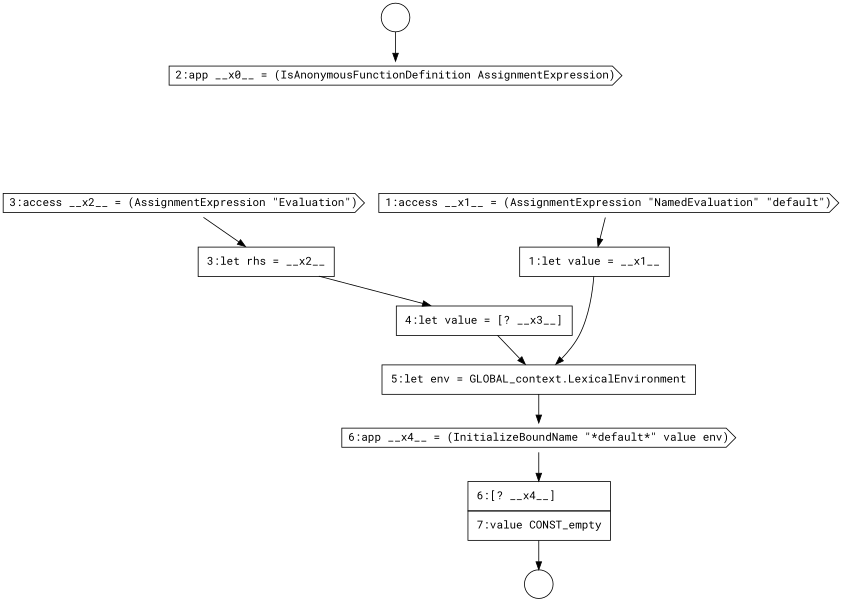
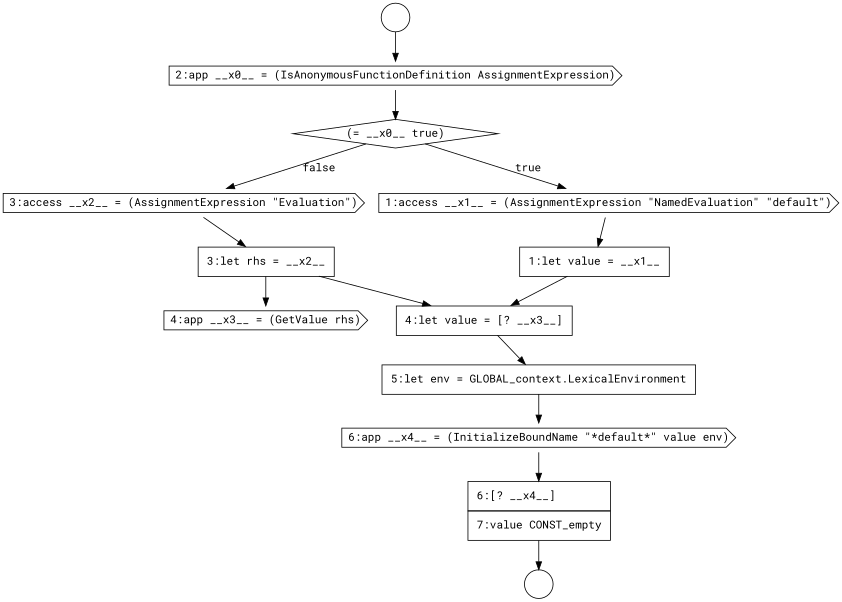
node "(= __x0__ true)": added
node "4:app __x3__ = (GetValue rhs)": added
edge "1:let value = __x1__" -> "5:let env = GLOBAL_context.LexicalEnvironment": now "1:let value = __x1__" -> "4:let value = [? __x3__]"
